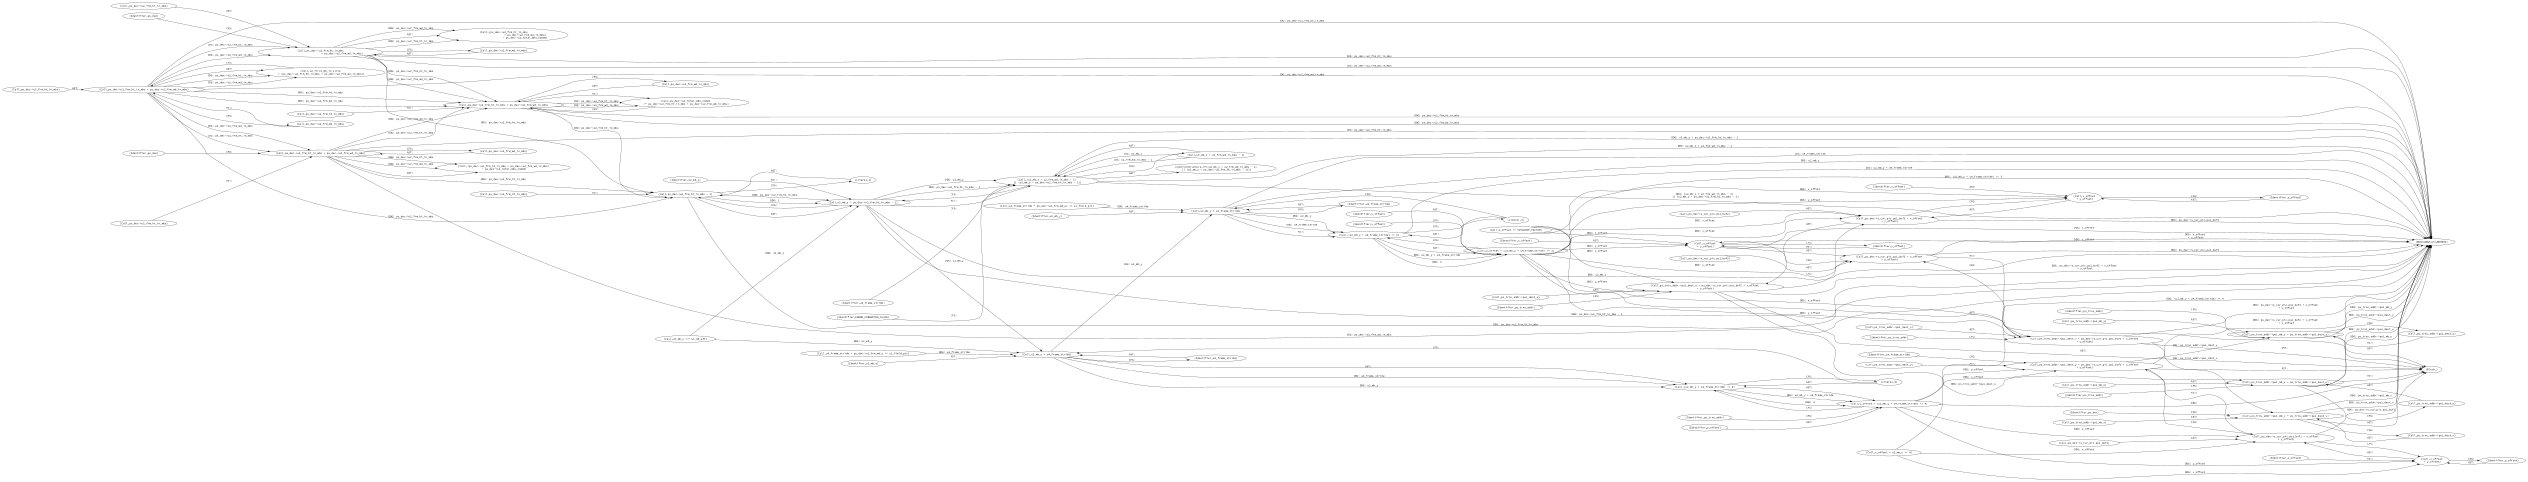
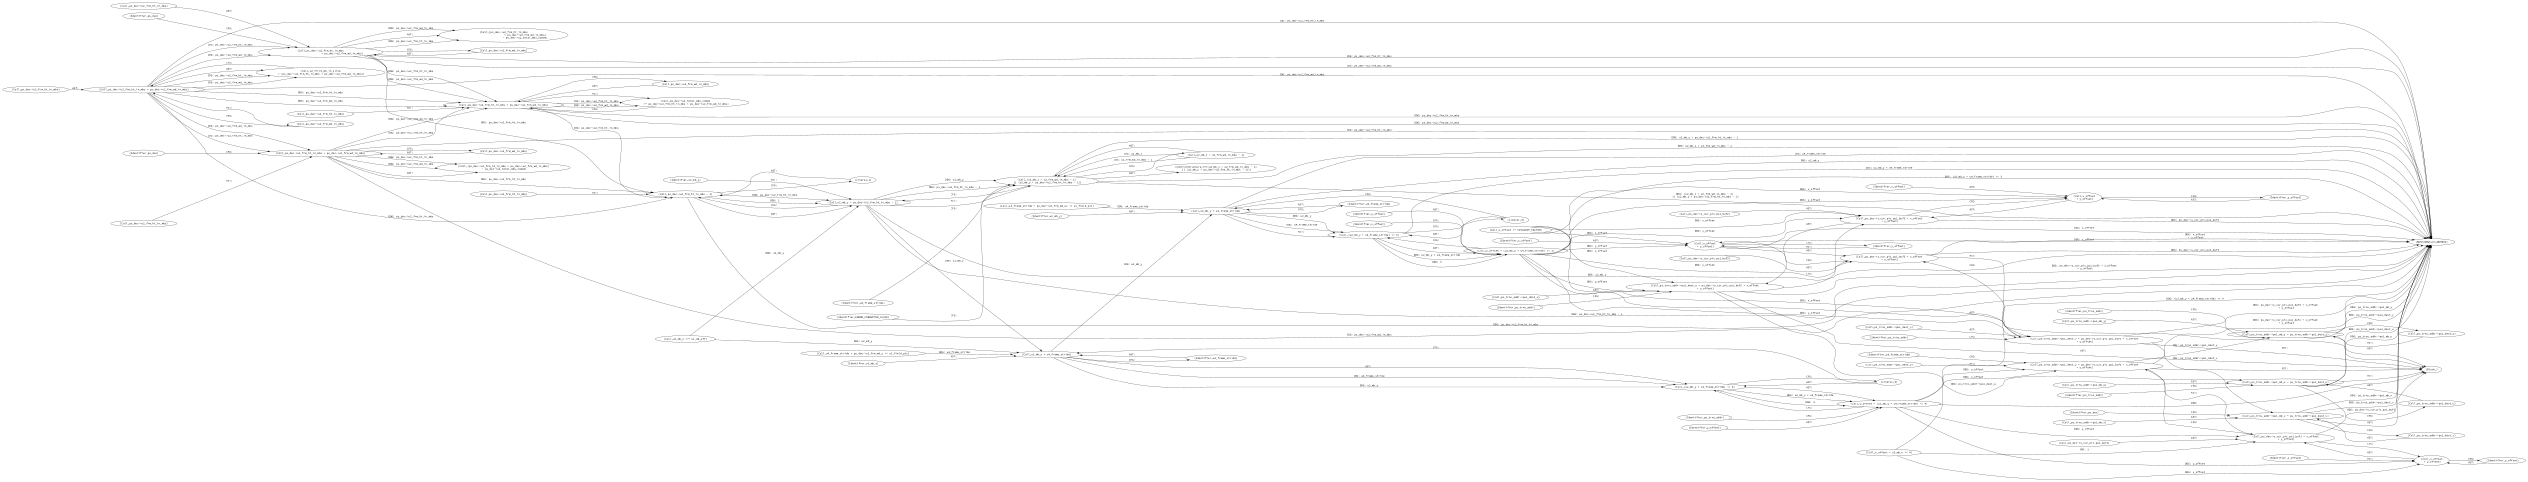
edge "(Call,x_offset = u2_mb_x << 4)" -> "(Call,ps_dec->s_cur_pic.pu1_buf1 + x_offset + y_offset)": label "DDG: x_offset" -> "DDG: 1"
